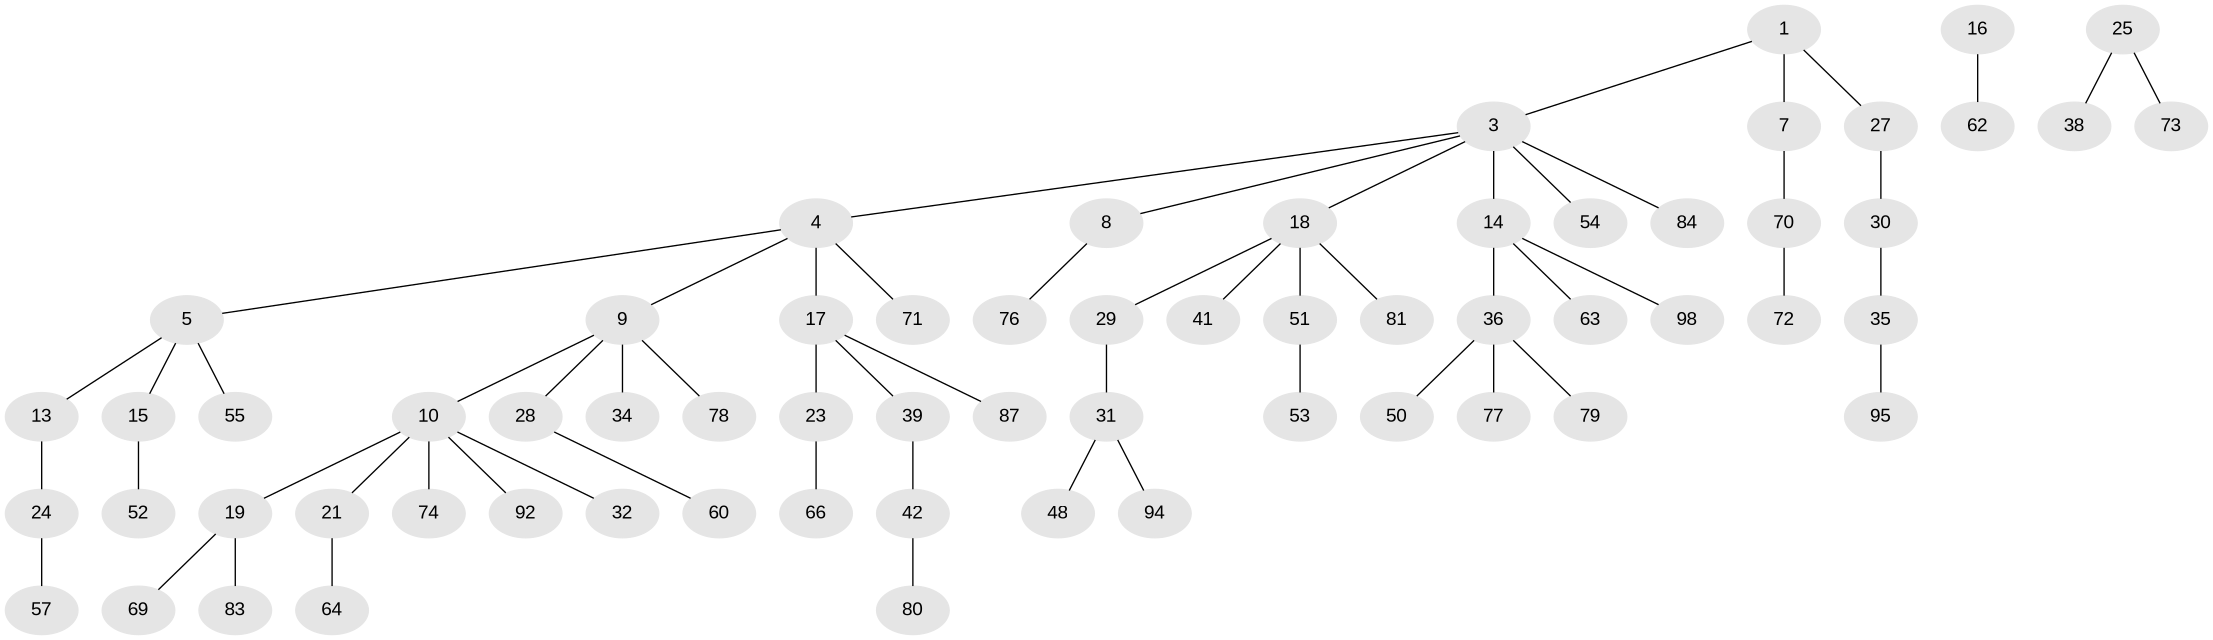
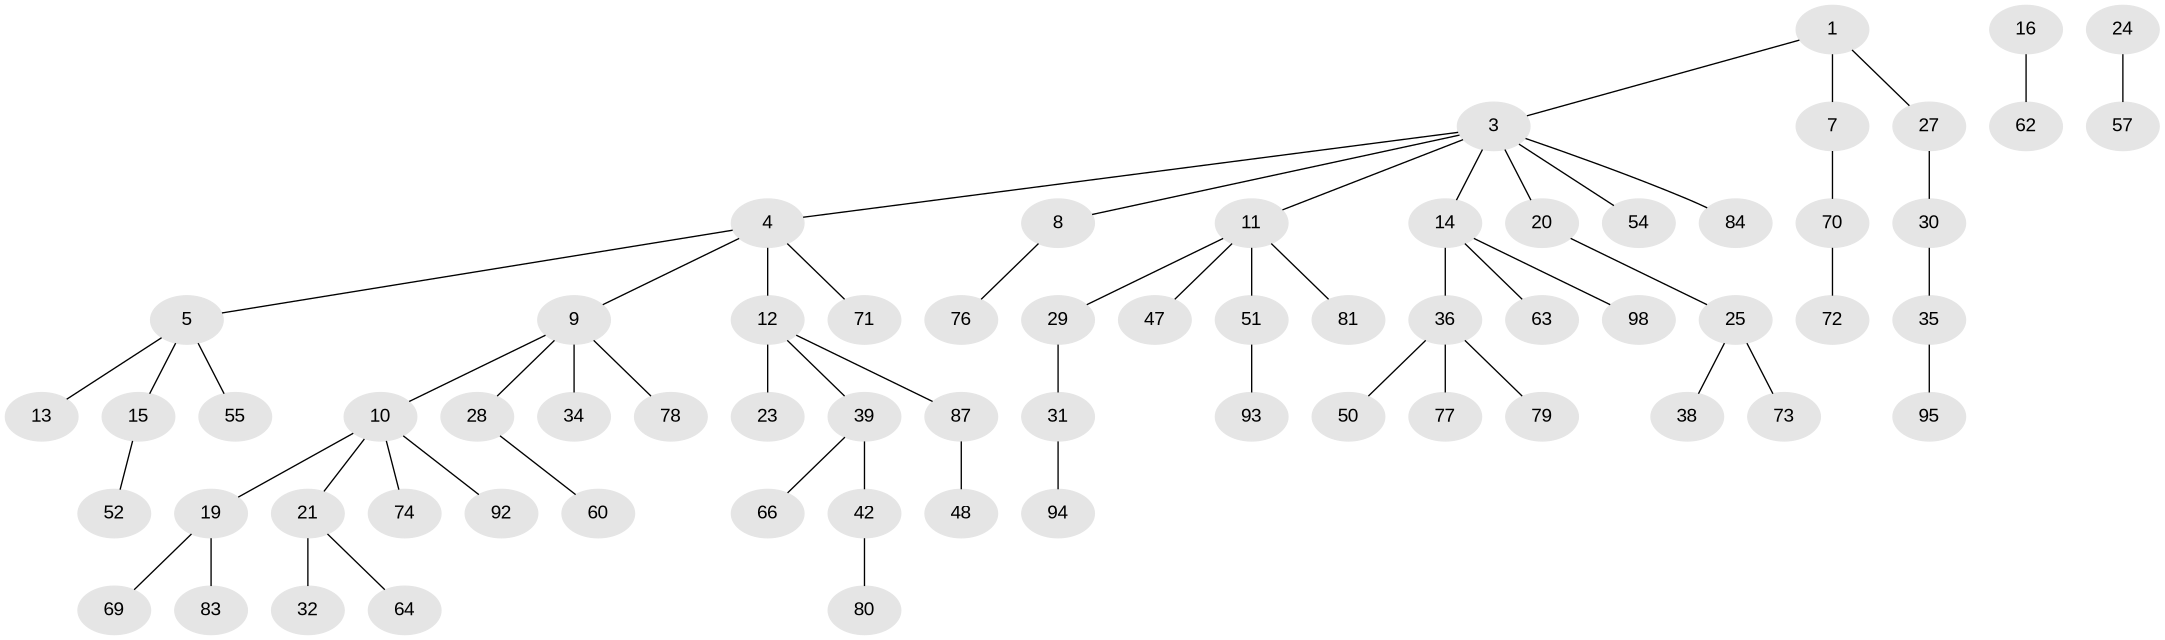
node "18": label "18" -> "11"
node "20": added
node "17": label "17" -> "12"
node "41": label "41" -> "47"
node "53": label "53" -> "93"
edge "13" -- "24": removed
edge "10" -- "32": now "21" -- "32"
edge "23" -- "66": now "39" -- "66"
edge "31" -- "48": now "87" -- "48"
